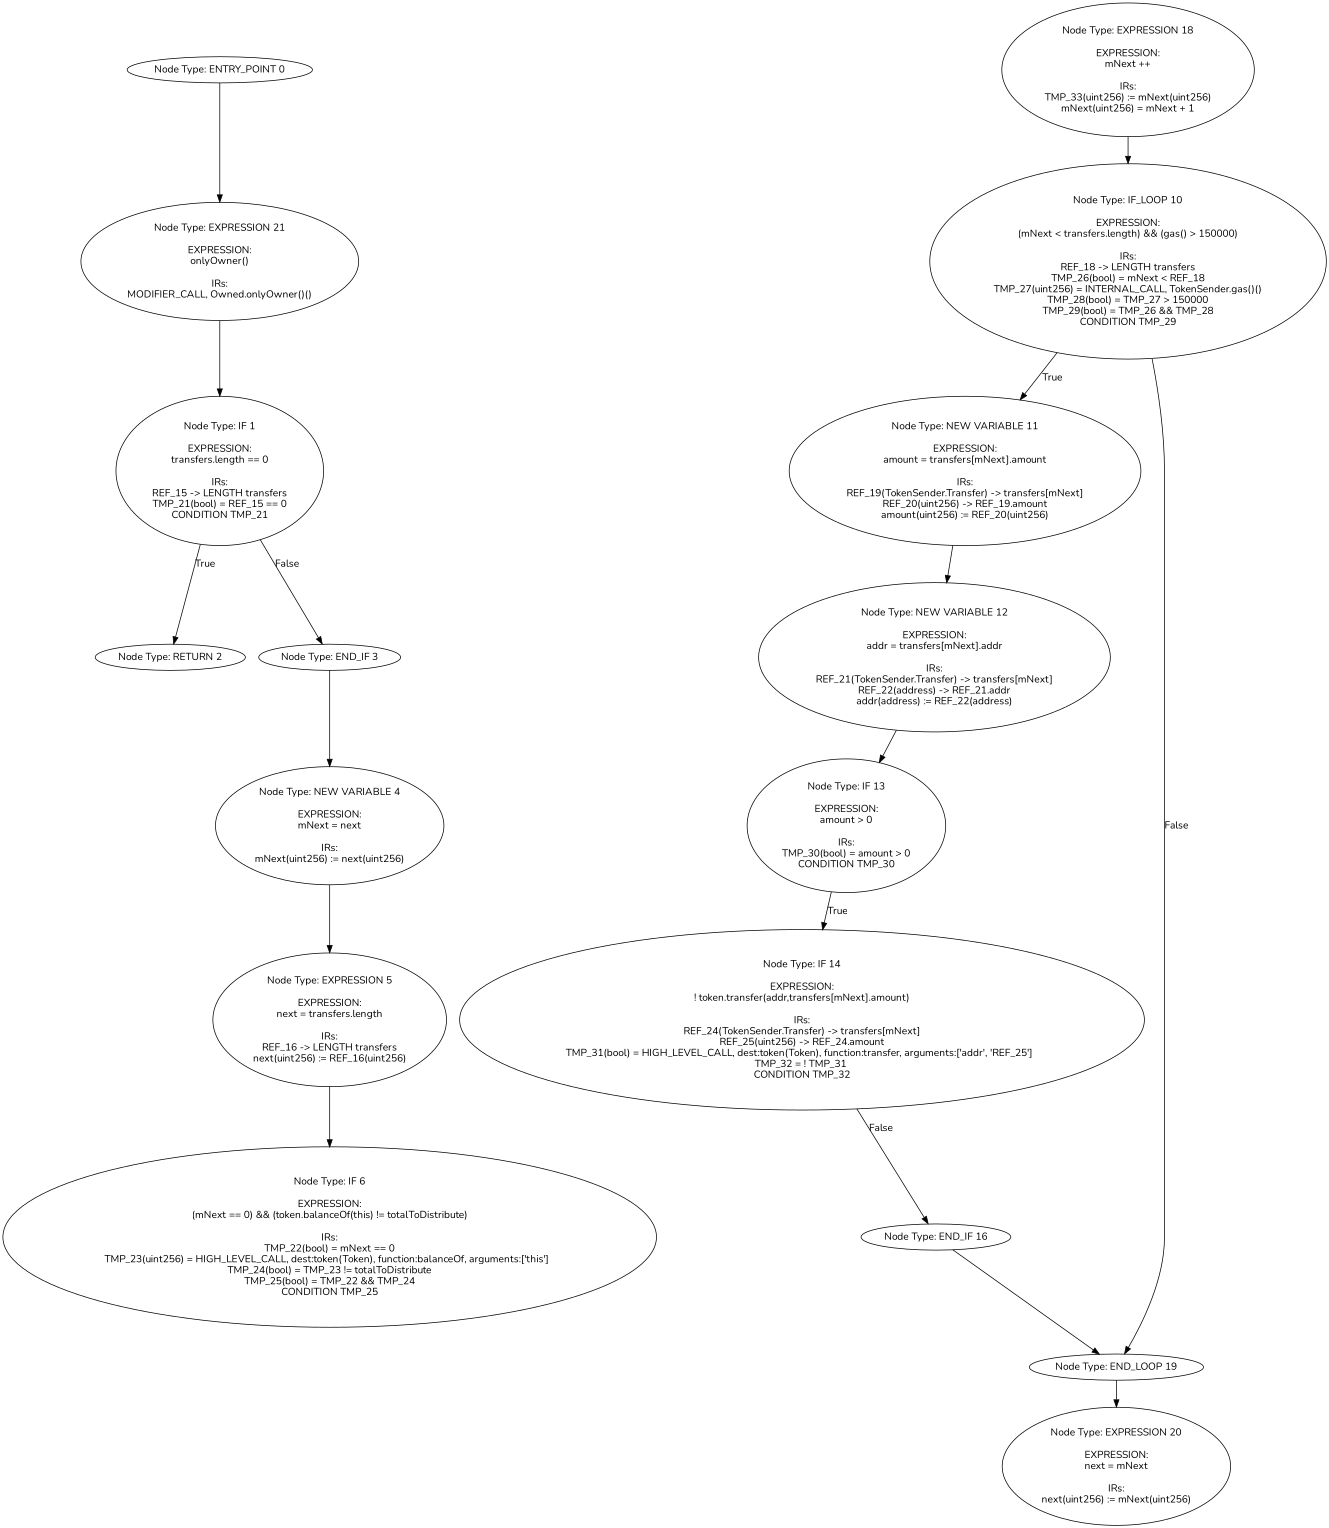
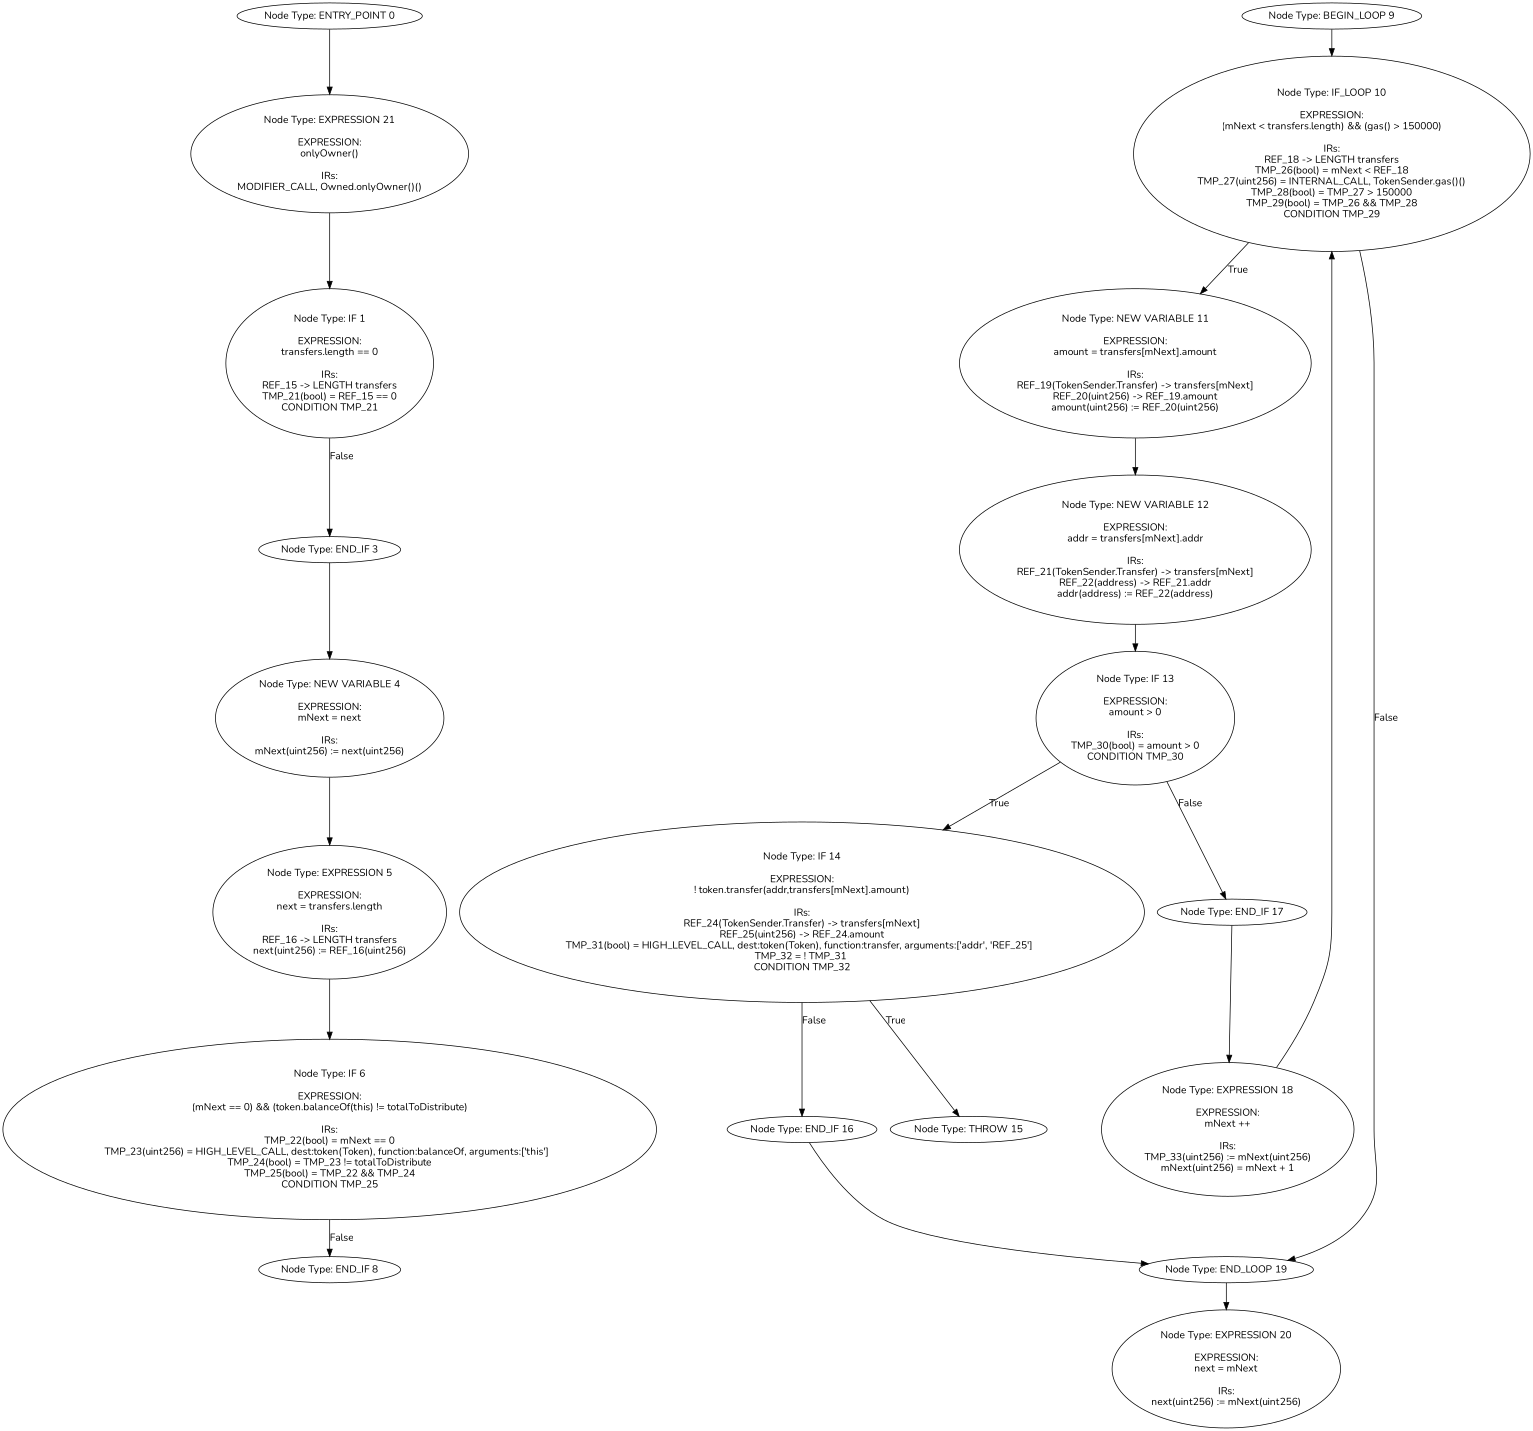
node "Node Type: BEGIN_LOOP 9": added
node "Node Type: RETURN 2": removed
node "Node Type: END_IF 17": added
node "Node Type: THROW 15": added
node "Node Type: END_IF 8": added
